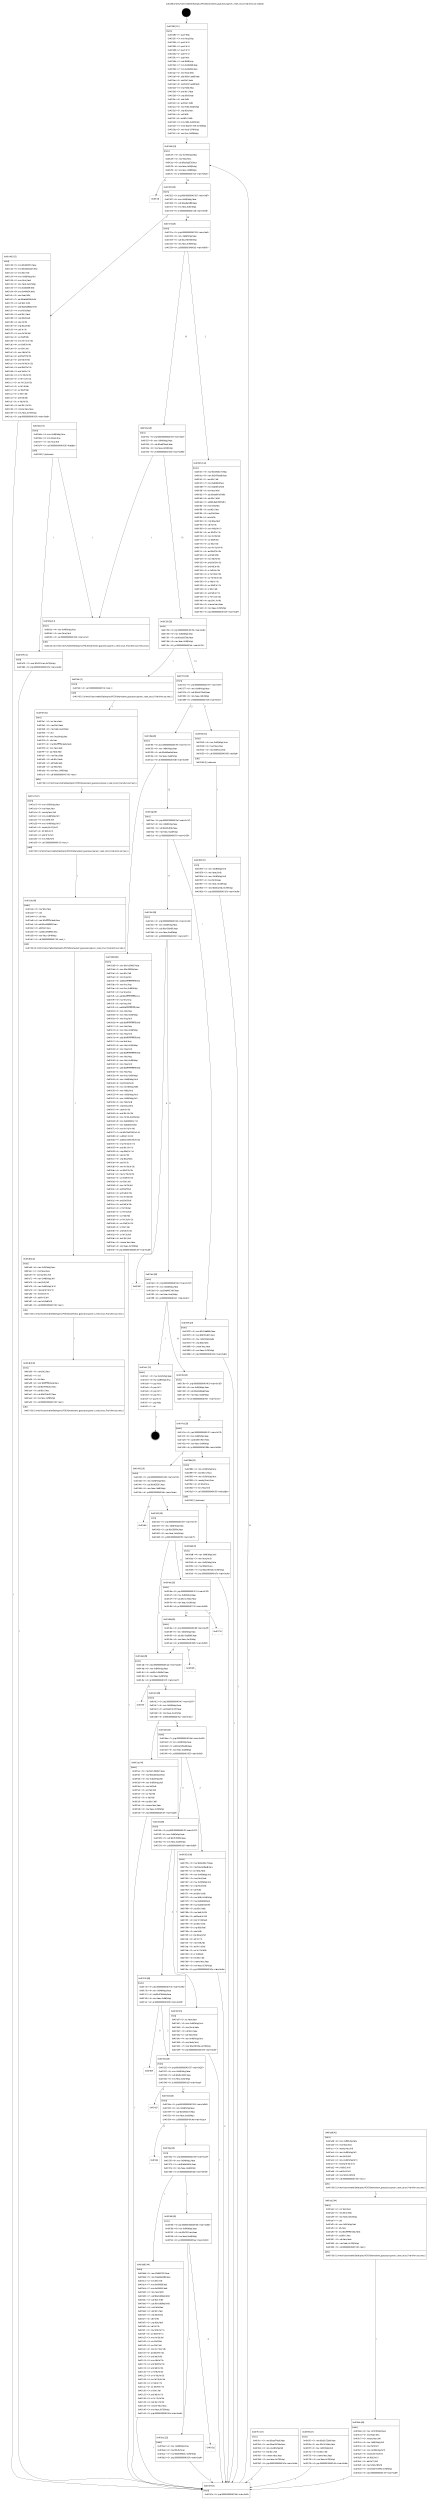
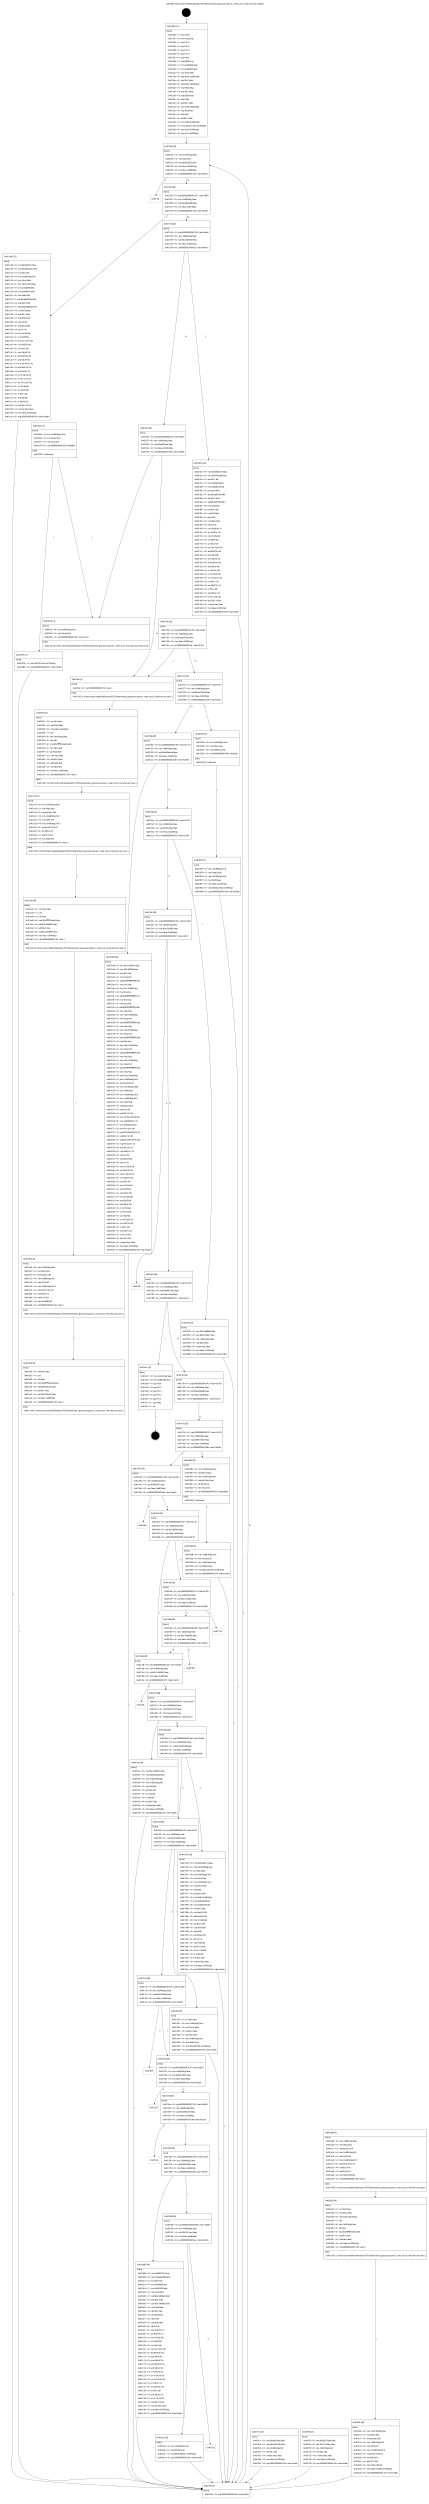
edge "0x40133a [28]" -> "0x401356 [28]": now "0x40133a [28]" -> "0x4019dc [5]"
edge "0x4018c5 [144]" -> "0x401d7e [5]": added, label "2"
